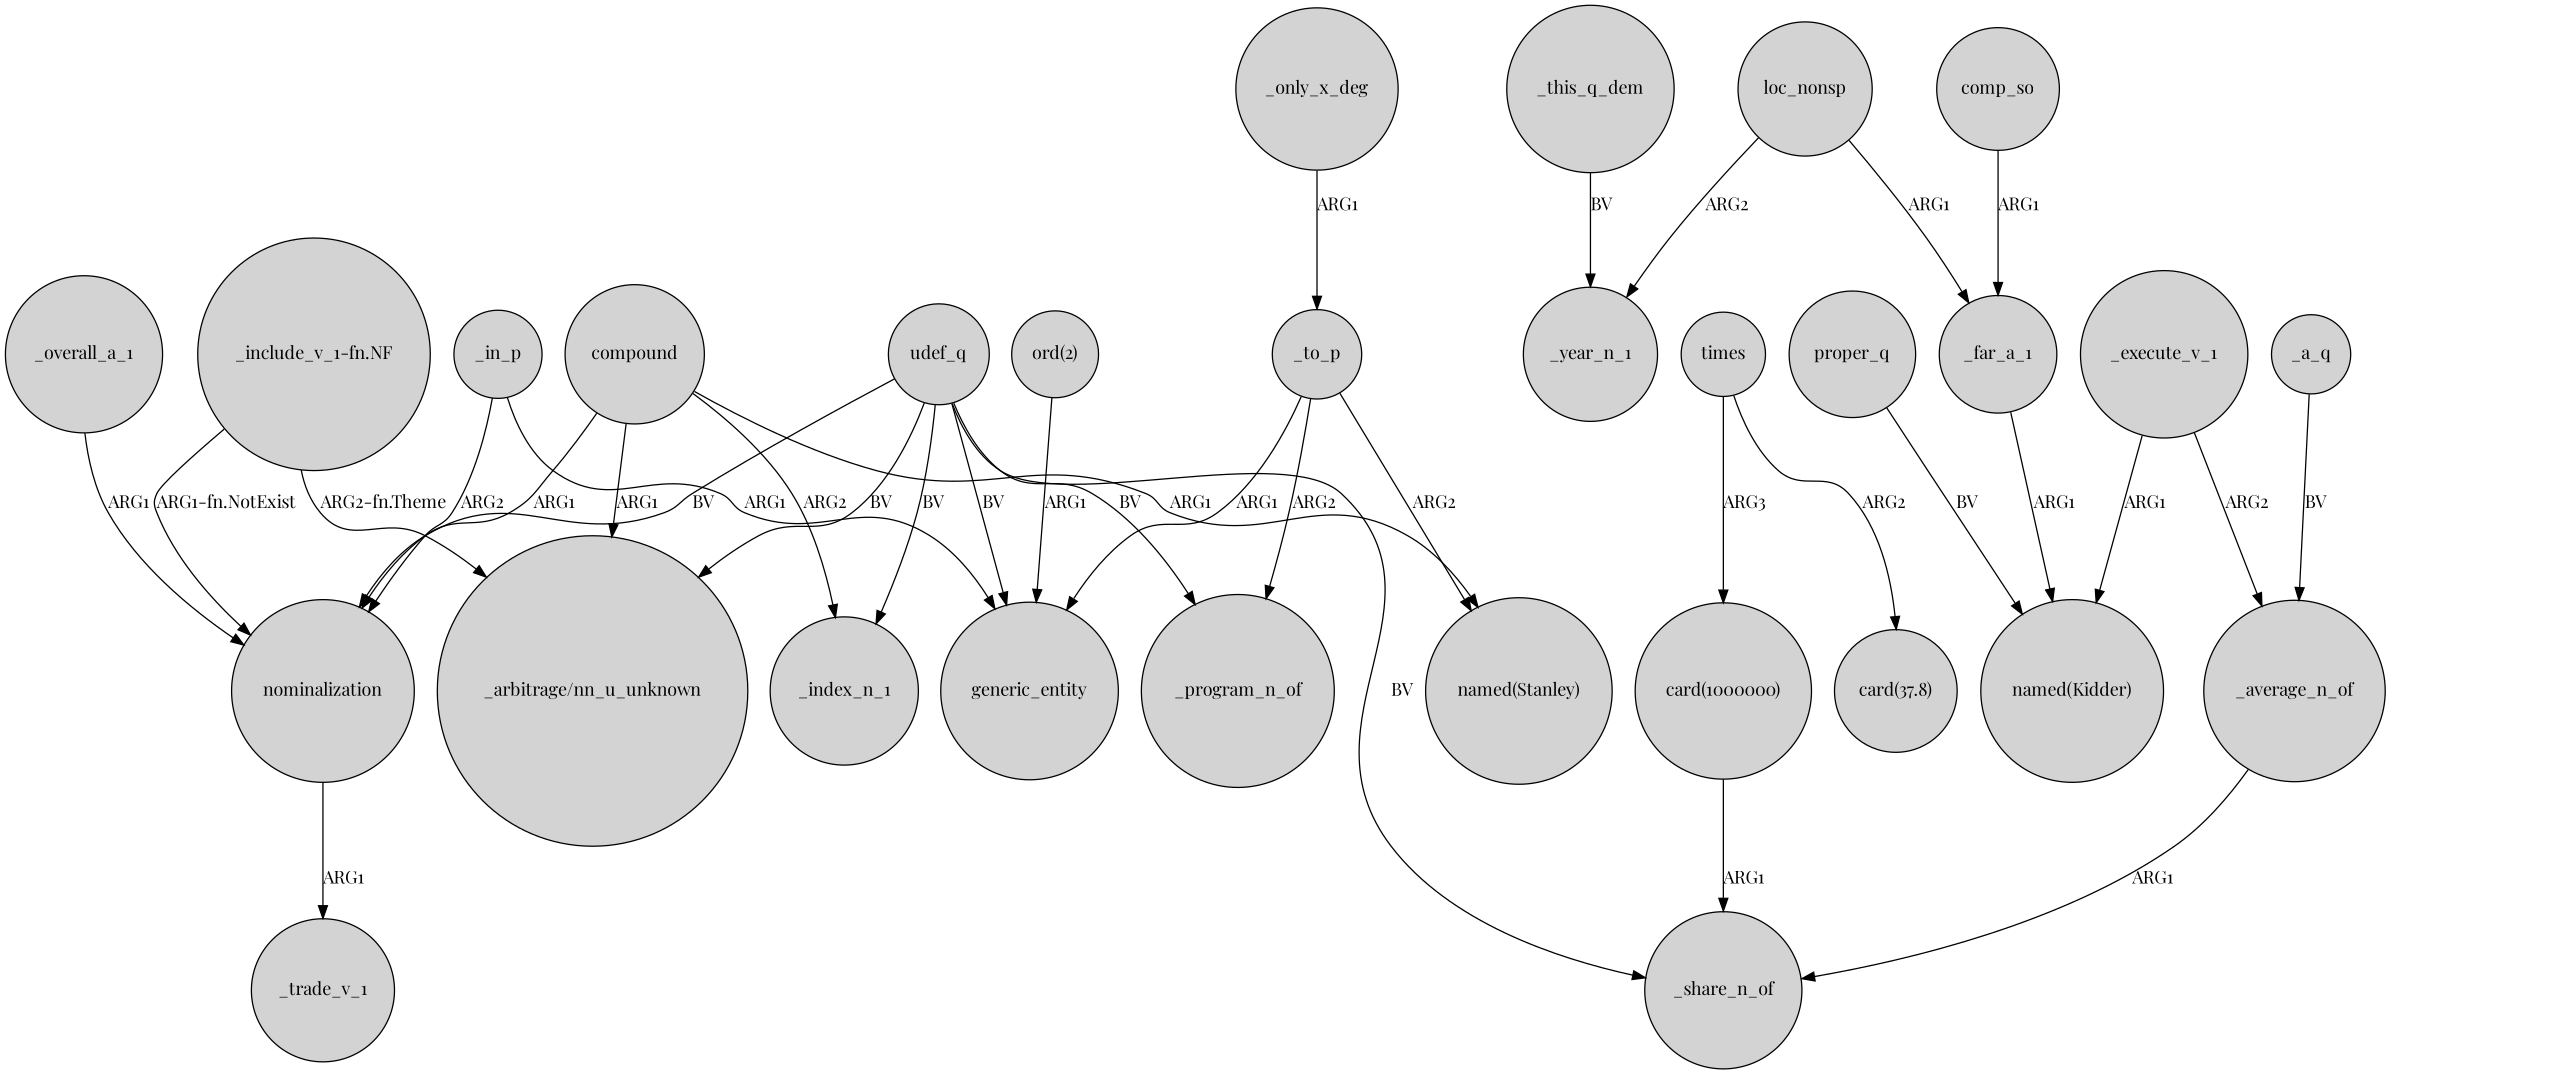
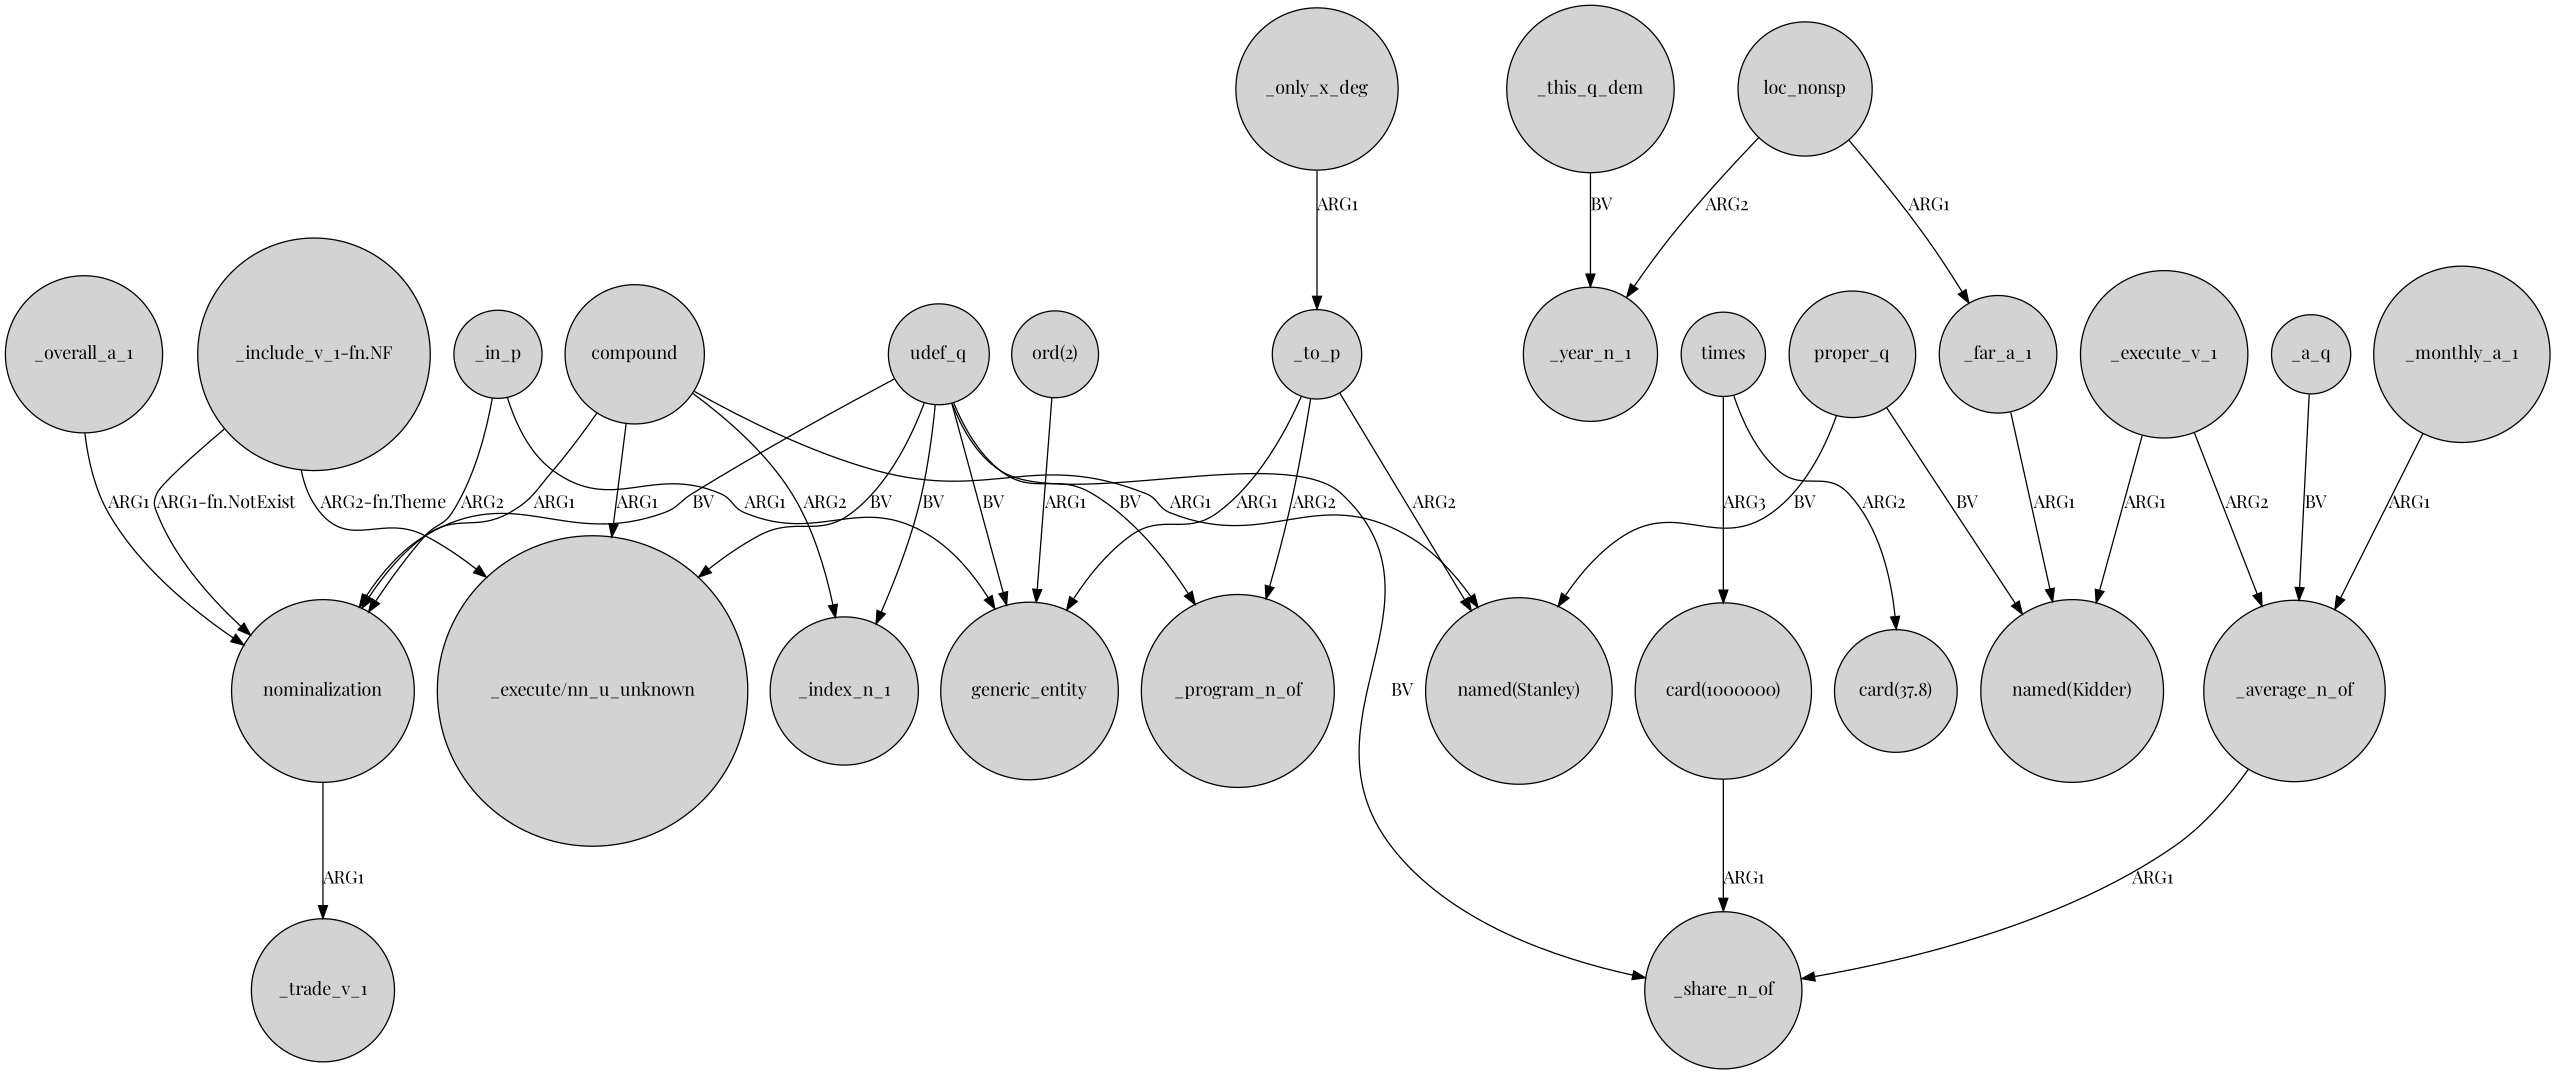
node "comp_so": removed
node "_monthly_a_1": added
edge "proper_q" -> "named(Stanley)": added, label "BV"
node "_arbitrage/nn_u_unknown": label "_arbitrage/nn_u_unknown" -> "_execute/nn_u_unknown"
